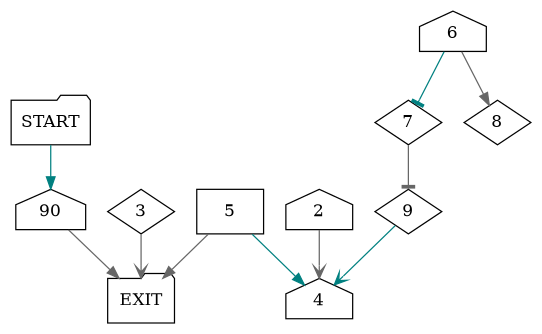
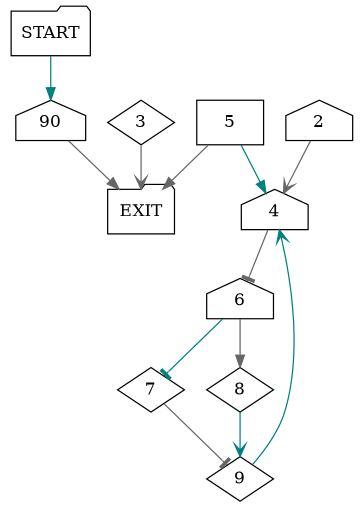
edge "4" -> "6": added
edge "8" -> "9": added
